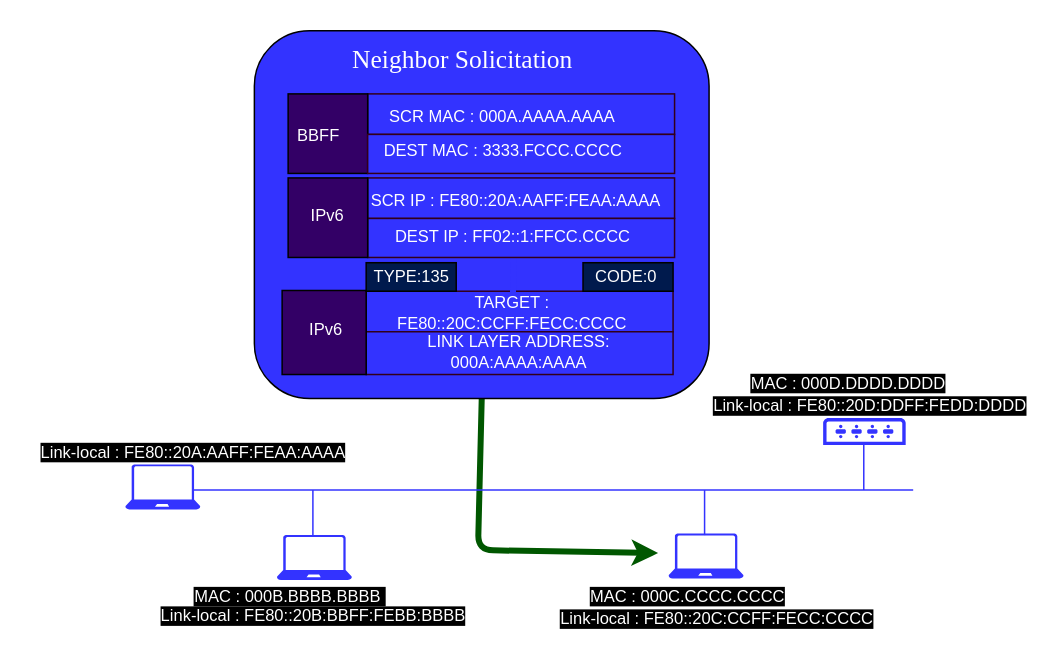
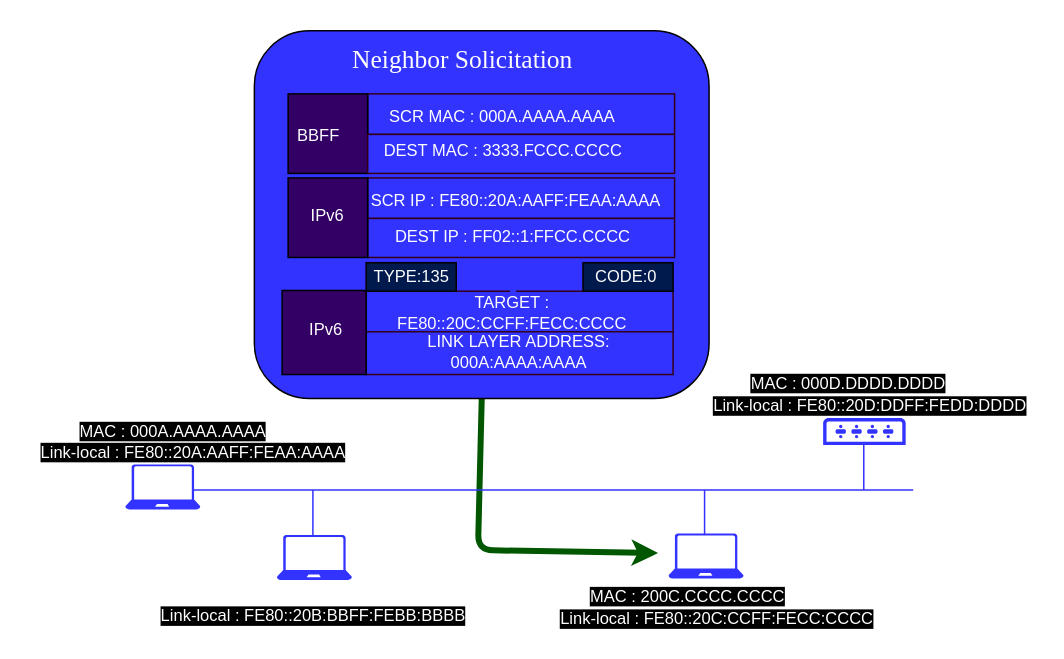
node "MAC : 000A.AAAA.AAAA": added
node "MAC : 000B.BBBB.BBBB": removed
node "MAC : 000C.CCCC.CCCC": label "MAC : 000C.CCCC.CCCC" -> "MAC : 200C.CCCC.CCCC"
